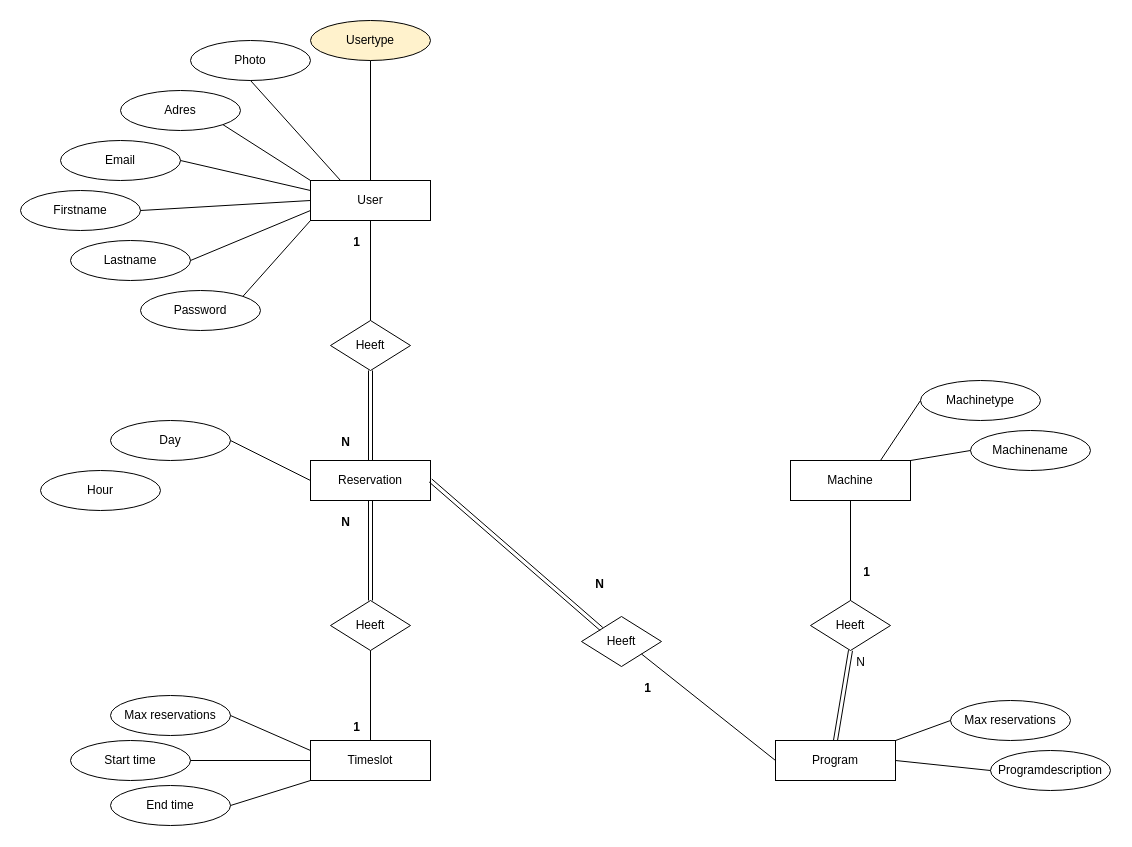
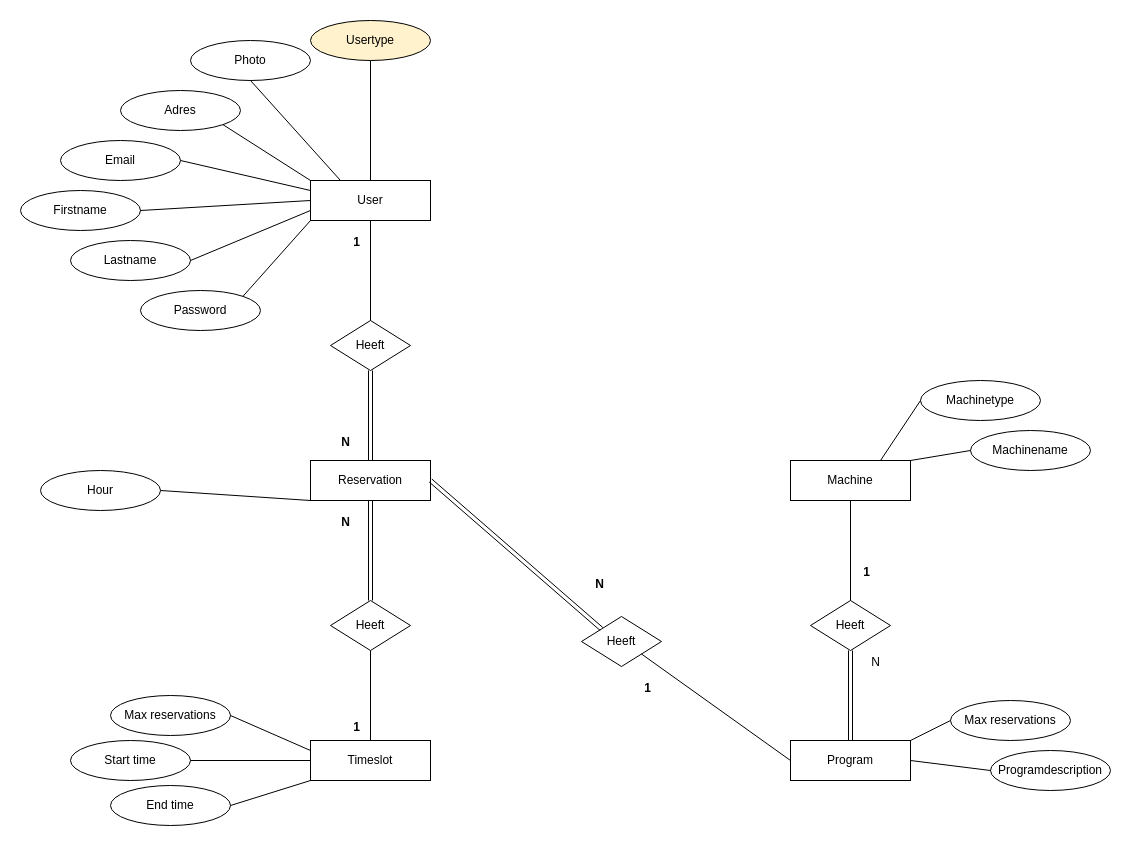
node "Day": removed
edge "Day" -- "Reservation": removed
edge "Reservation" -- "Hour": added
node "Program": moved (836, 761) -> (851, 761)
